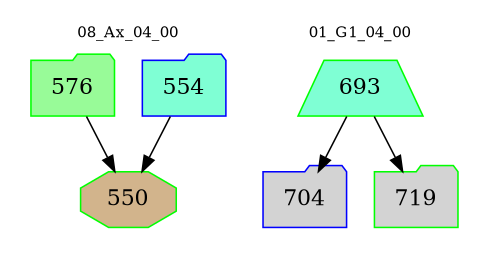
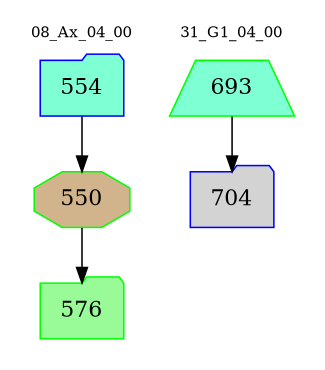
cluster "01_G1_04_00": label "01_G1_04_00" -> "31_G1_04_00"
edge "576" -> "550": reversed
node "719": removed
